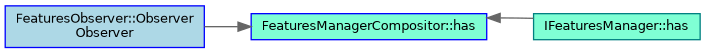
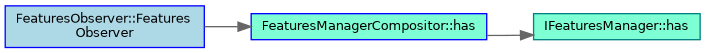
edge "IFeaturesManager::has" -> "FeaturesManagerCompositor::has": reversed
node "FeaturesObserver::Observer Observer": label "FeaturesObserver::Observer Observer" -> "FeaturesObserver::Features Observer"
